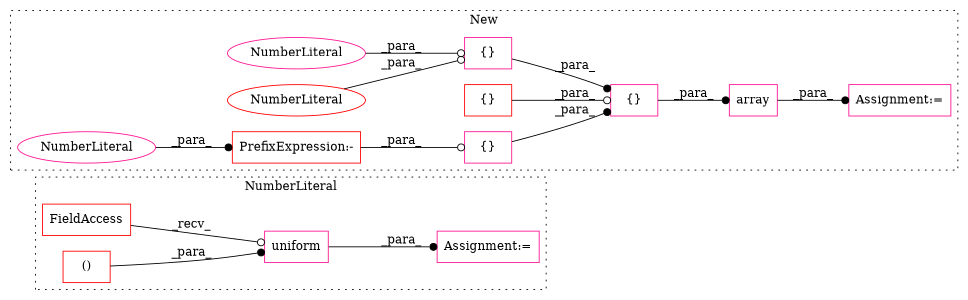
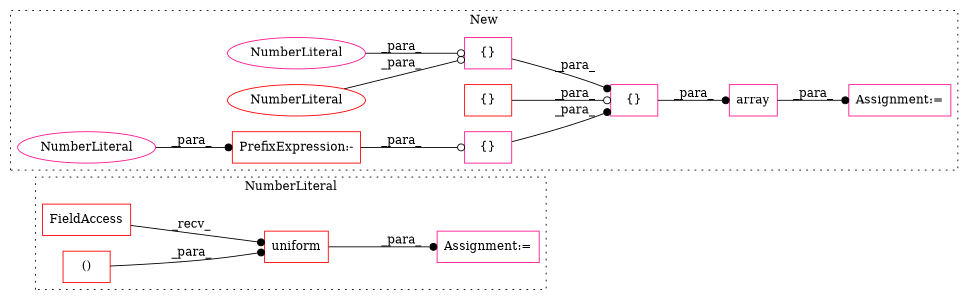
edge "FieldAccess" -> "uniform": arrowhead odot -> dot
node "uniform": color deeppink -> red
